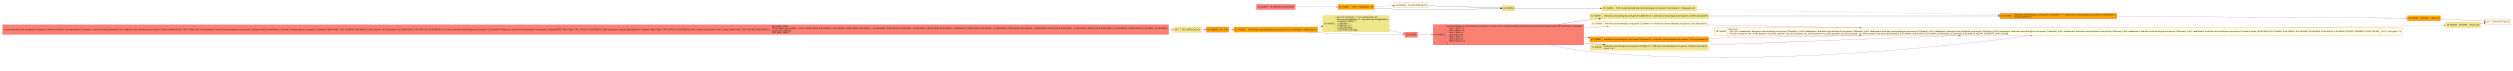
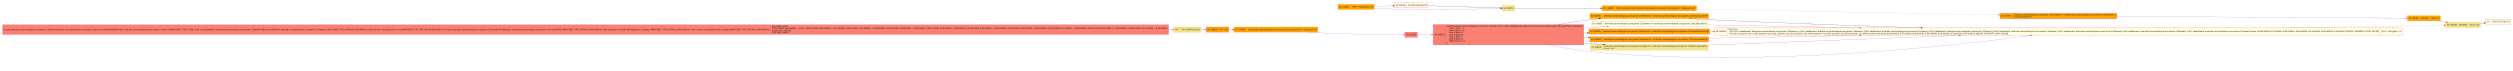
node "41: 0x0057": removed
node "45: 0x0064": fillcolor khaki -> orange
edge "42: 0x005c" -> "44: 0x0062": color black -> purple
node "32: 0x0031": fillcolor khaki -> orange
edge "32: 0x0031" -> "46: 0x0066": now "32: 0x0031" -> "38: 0x0053"
edge "47: 0x006c" -> "25: ?": now "47: 0x006c" -> "39: 0x0055"
node "28: 0x0005": removed
node "34: 0x003b": added
